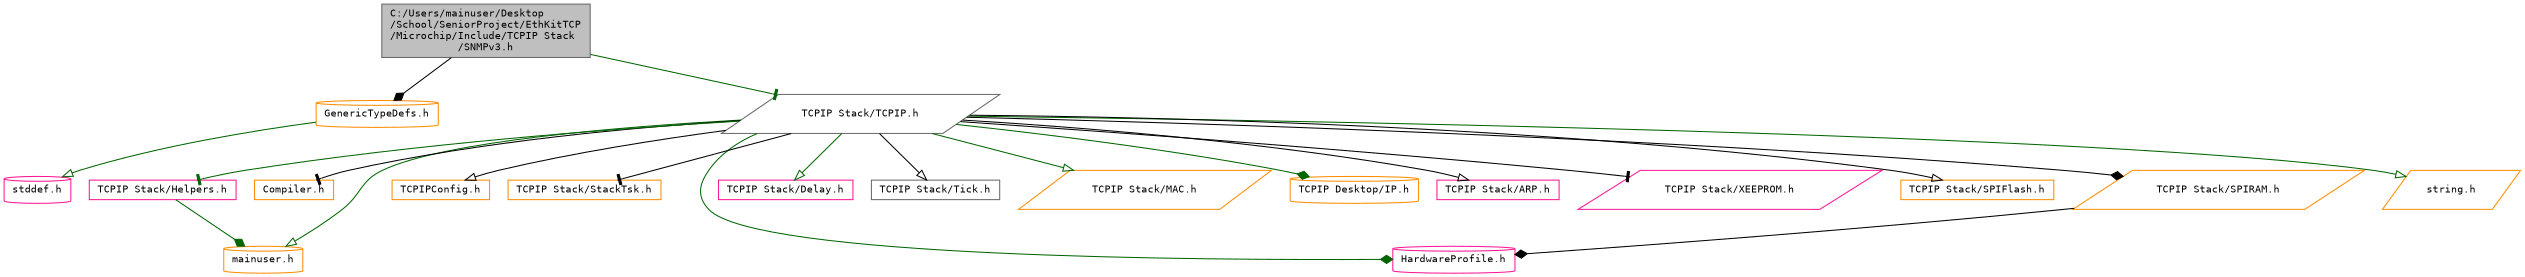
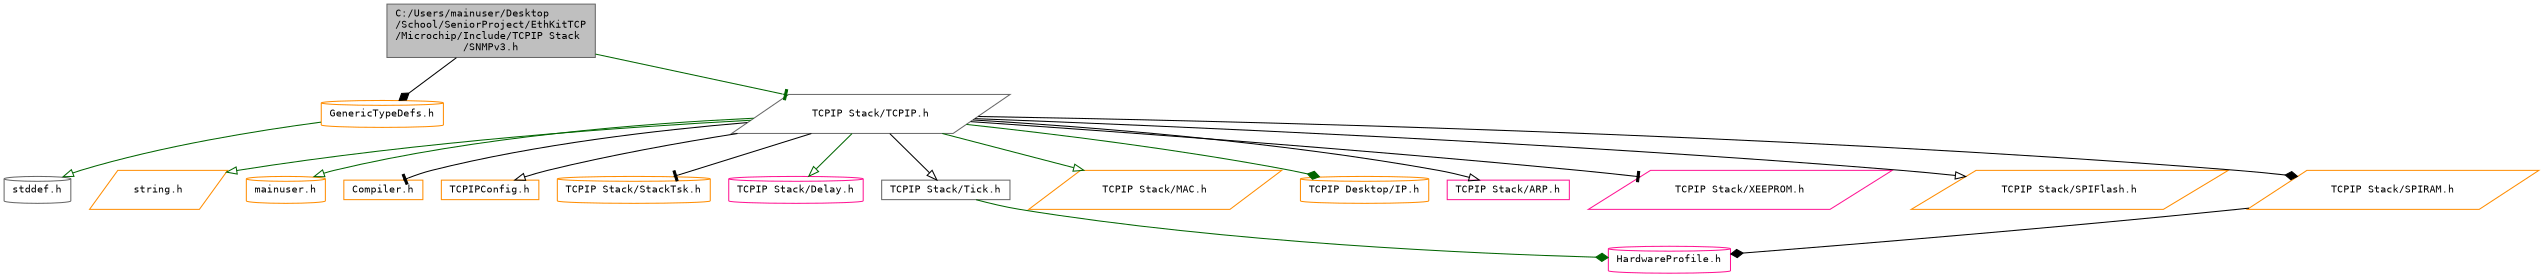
node "stddef.h": color deeppink -> gray40
node "TCPIP Stack/Helpers.h": removed
node "TCPIP Stack/StackTsk.h": shape box -> cylinder
node "TCPIP Stack/Delay.h": shape box -> cylinder
node "TCPIP Stack/SPIFlash.h": shape box -> parallelogram
edge "TCPIP Stack/TCPIP.h" -> "HardwareProfile.h": now "TCPIP Stack/Tick.h" -> "HardwareProfile.h"
